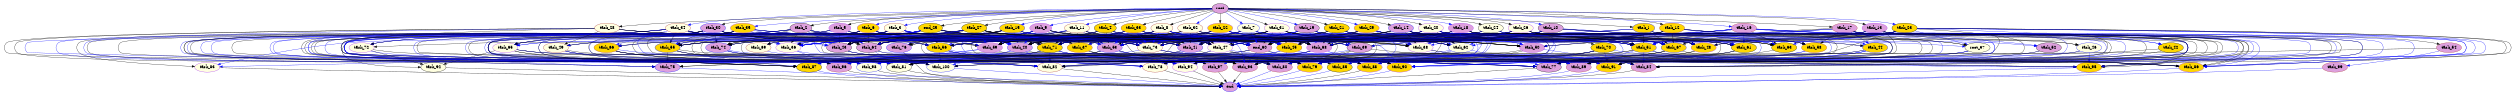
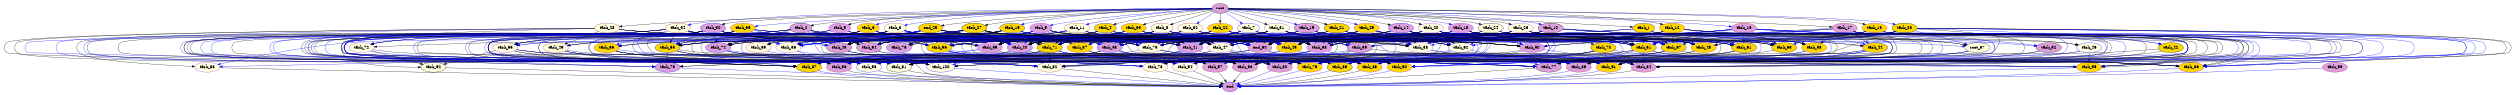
node "task_4": color black -> blue
node "task_13": fillcolor plum -> gold
node "task_48": color purple -> brown
node "task_54": removed
